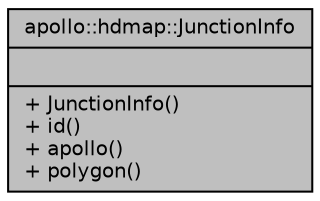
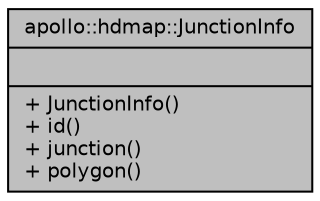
node "apollo::hdmap::JunctionInfo": text "+ apollo()" -> "+ junction()"
